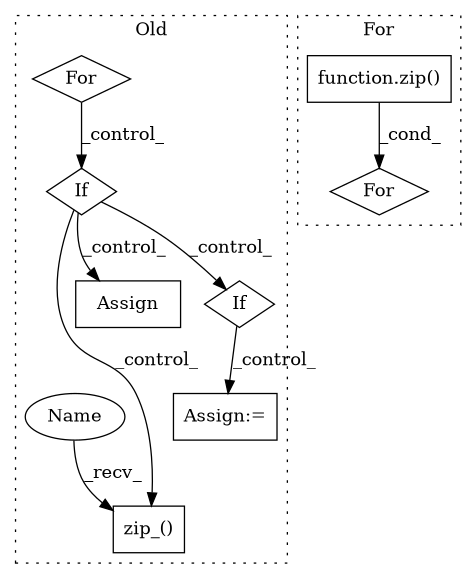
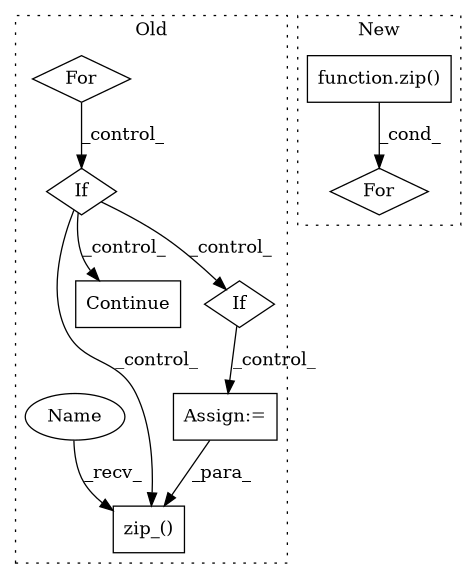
cluster "For": label "For" -> "New"
node "Assign": label "Assign" -> "Continue"
edge "Assign:=" -> "zip_()": added, label "_para_"
